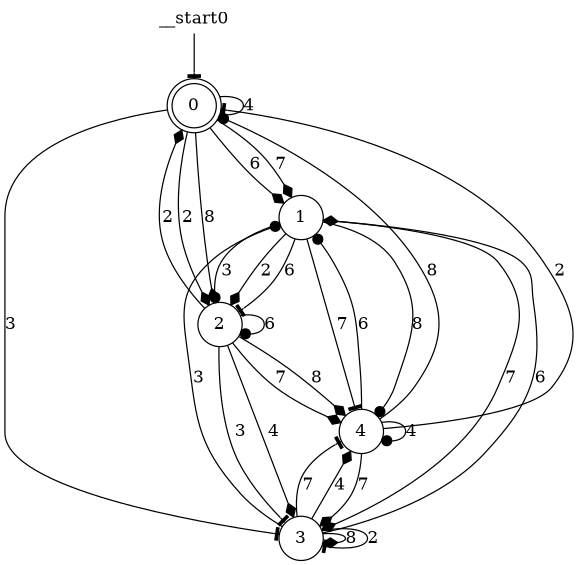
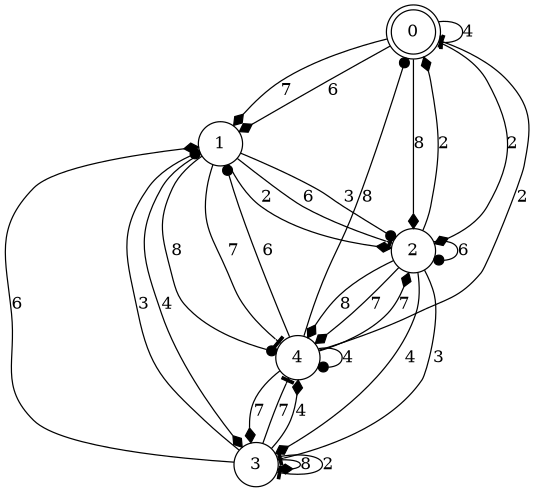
node "__start0": removed
edge "4" -> "2": added, label "7"
edge "0" -> "3": removed, label "3"
edge "1" -> "3": label "7" -> "4"
